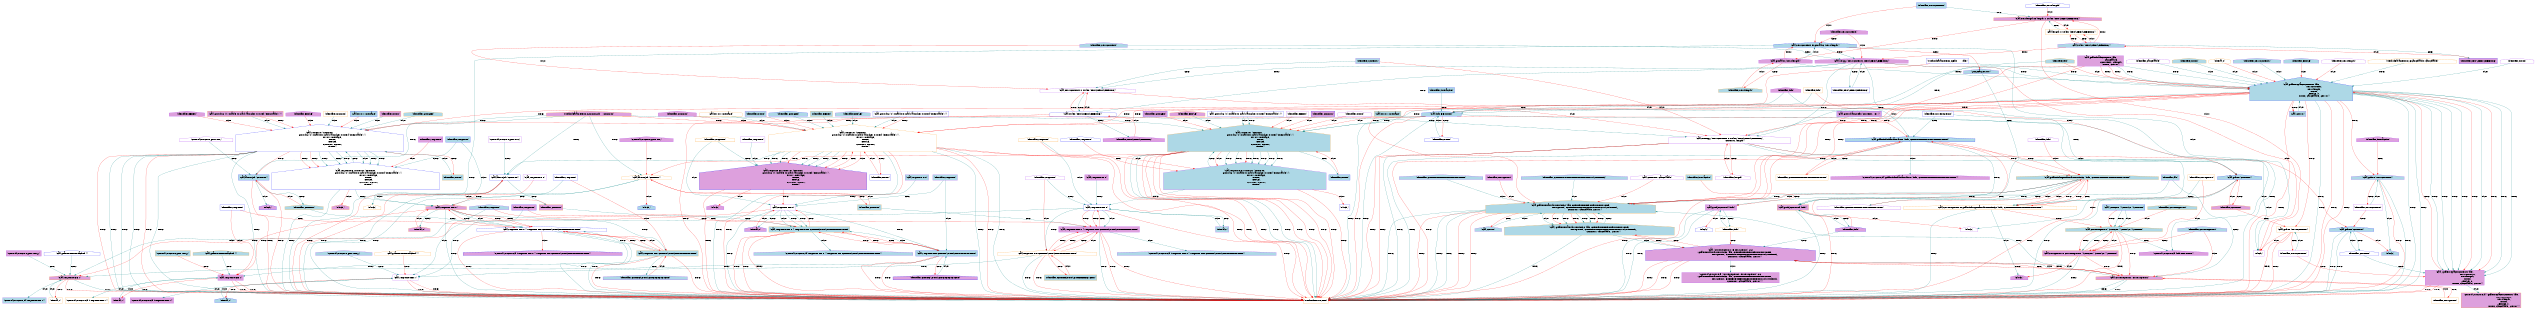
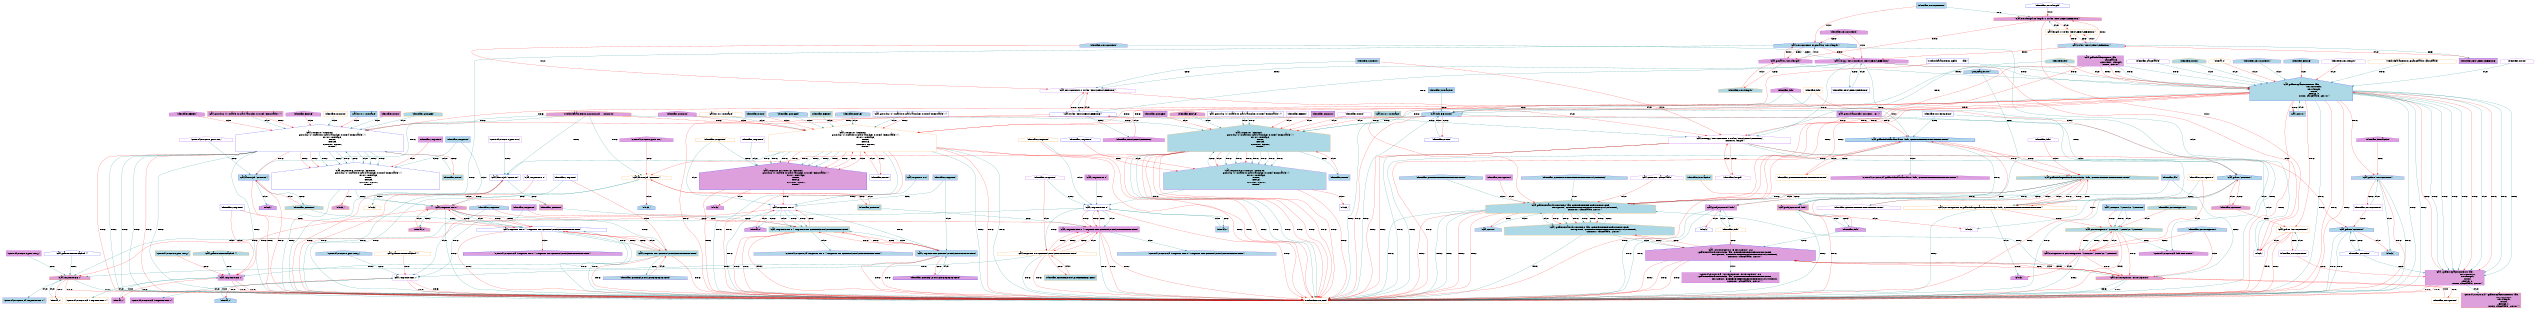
edge "(Call,length + strlen (TRUSTED_SHEBANG))" -> "(Call,new_length = length + strlen (TRUSTED_SHEBANG))": label "CFG: " -> "AST: "
edge "(Call,new_contents = g_malloc (new_length))" -> "(JumpTarget,out:)": now "(Call,new_contents = g_malloc (new_length))" -> "(Call,g_malloc (new_length))"
edge "(Call,new_contents = g_malloc (new_length))" -> "(Call,strcpy (new_contents, TRUSTED_SHEBANG))": color teal -> red
